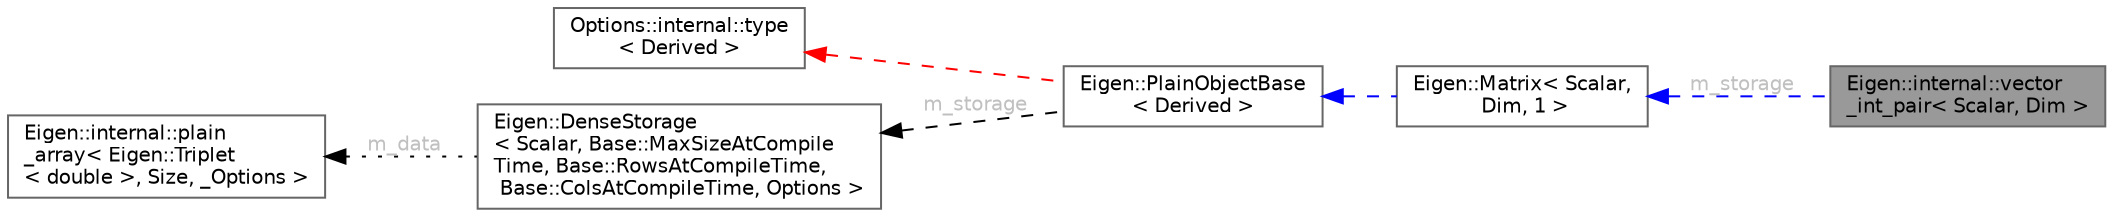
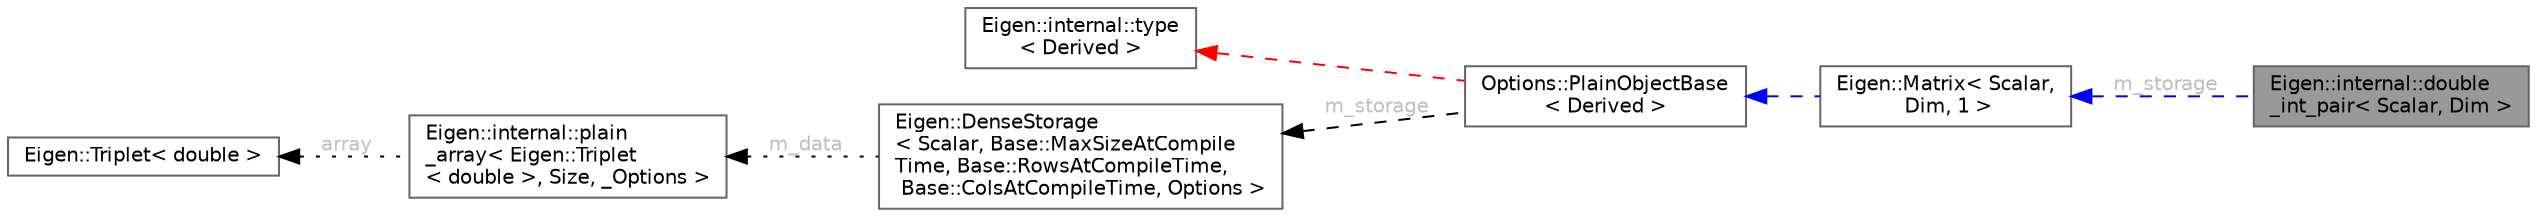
node "Options::internal::type < Derived >": label "Options::internal::type < Derived >" -> "Eigen::internal::type < Derived >"
node "Eigen::PlainObjectBase < Derived >": label "Eigen::PlainObjectBase < Derived >" -> "Options::PlainObjectBase < Derived >"
node "Eigen::internal::vector _int_pair< Scalar, Dim >": label "Eigen::internal::vector _int_pair< Scalar, Dim >" -> "Eigen::internal::double _int_pair< Scalar, Dim >"
node "Eigen::Triplet< double >": added
